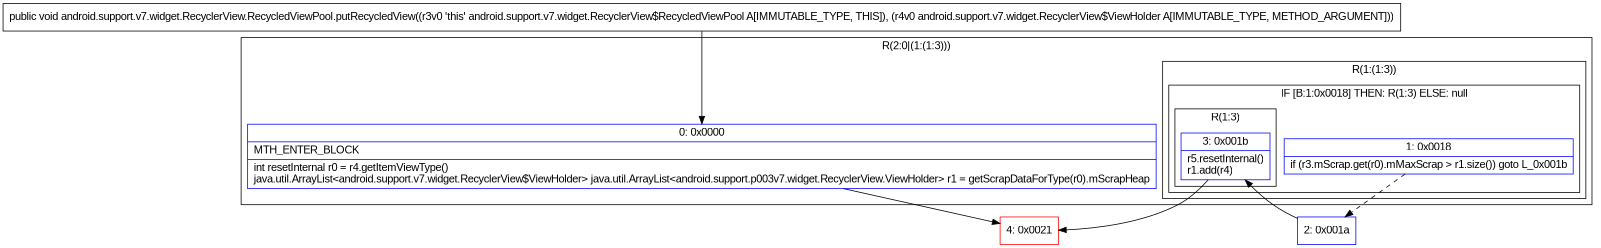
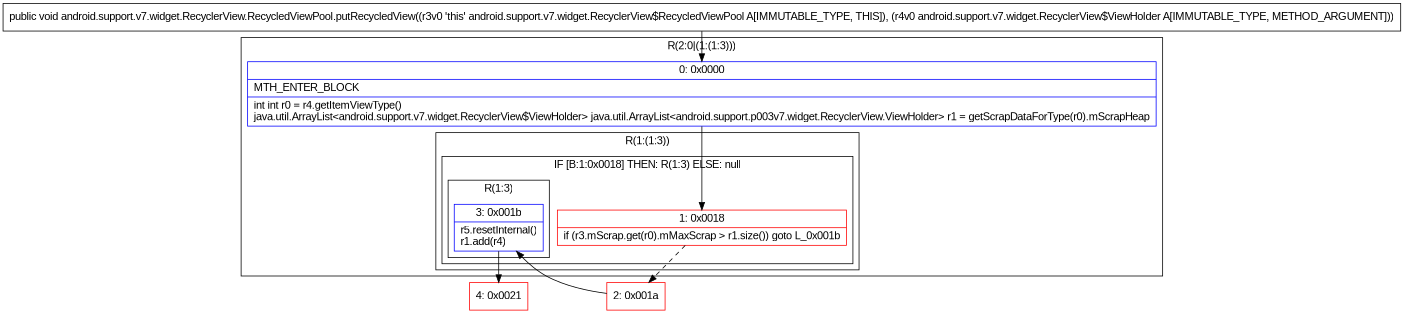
node "1: 0x0018": color blue -> red
node "0: 0x0000": text "int resetInternal r0 = r4.getItemViewType()" -> "int int r0 = r4.getItemViewType()"
edge "0: 0x0000" -> "4: 0x0021": now "0: 0x0000" -> "1: 0x0018"
node "2: 0x001a": color blue -> red
